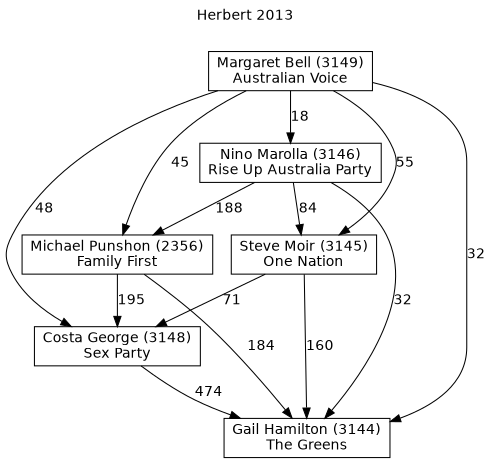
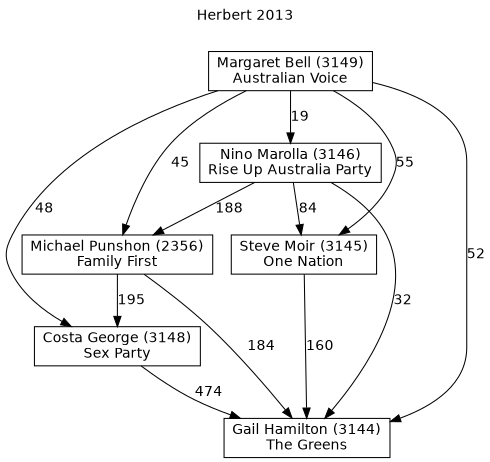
edge "Margaret Bell (3149) Australian Voice" -> "Nino Marolla (3146) Rise Up Australia Party": label "18" -> "19"
edge "Margaret Bell (3149) Australian Voice" -> "Gail Hamilton (3144) The Greens": label "32" -> "52"
edge "Steve Moir (3145) One Nation" -> "Costa George (3148) Sex Party": removed, label "71"
